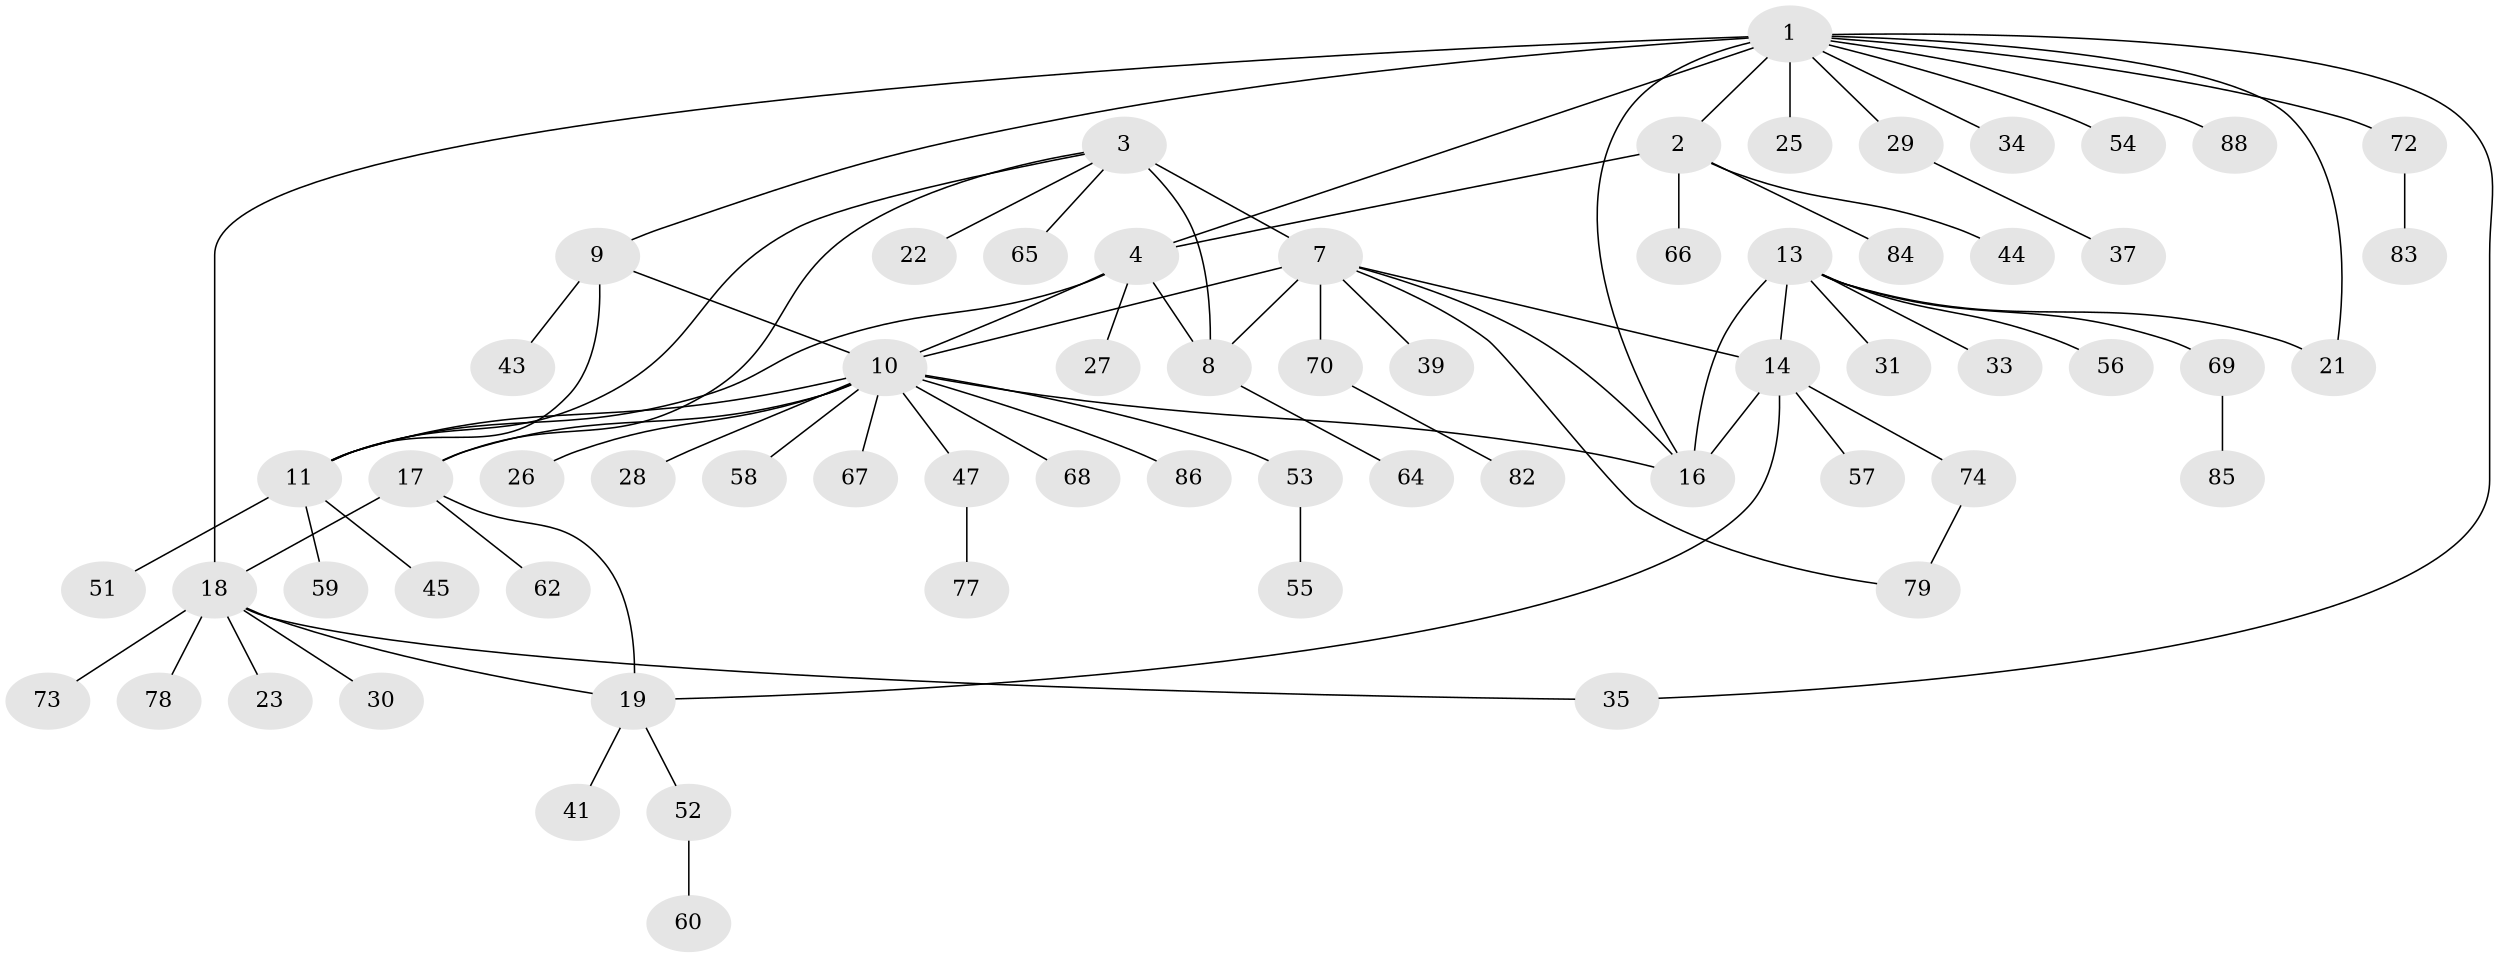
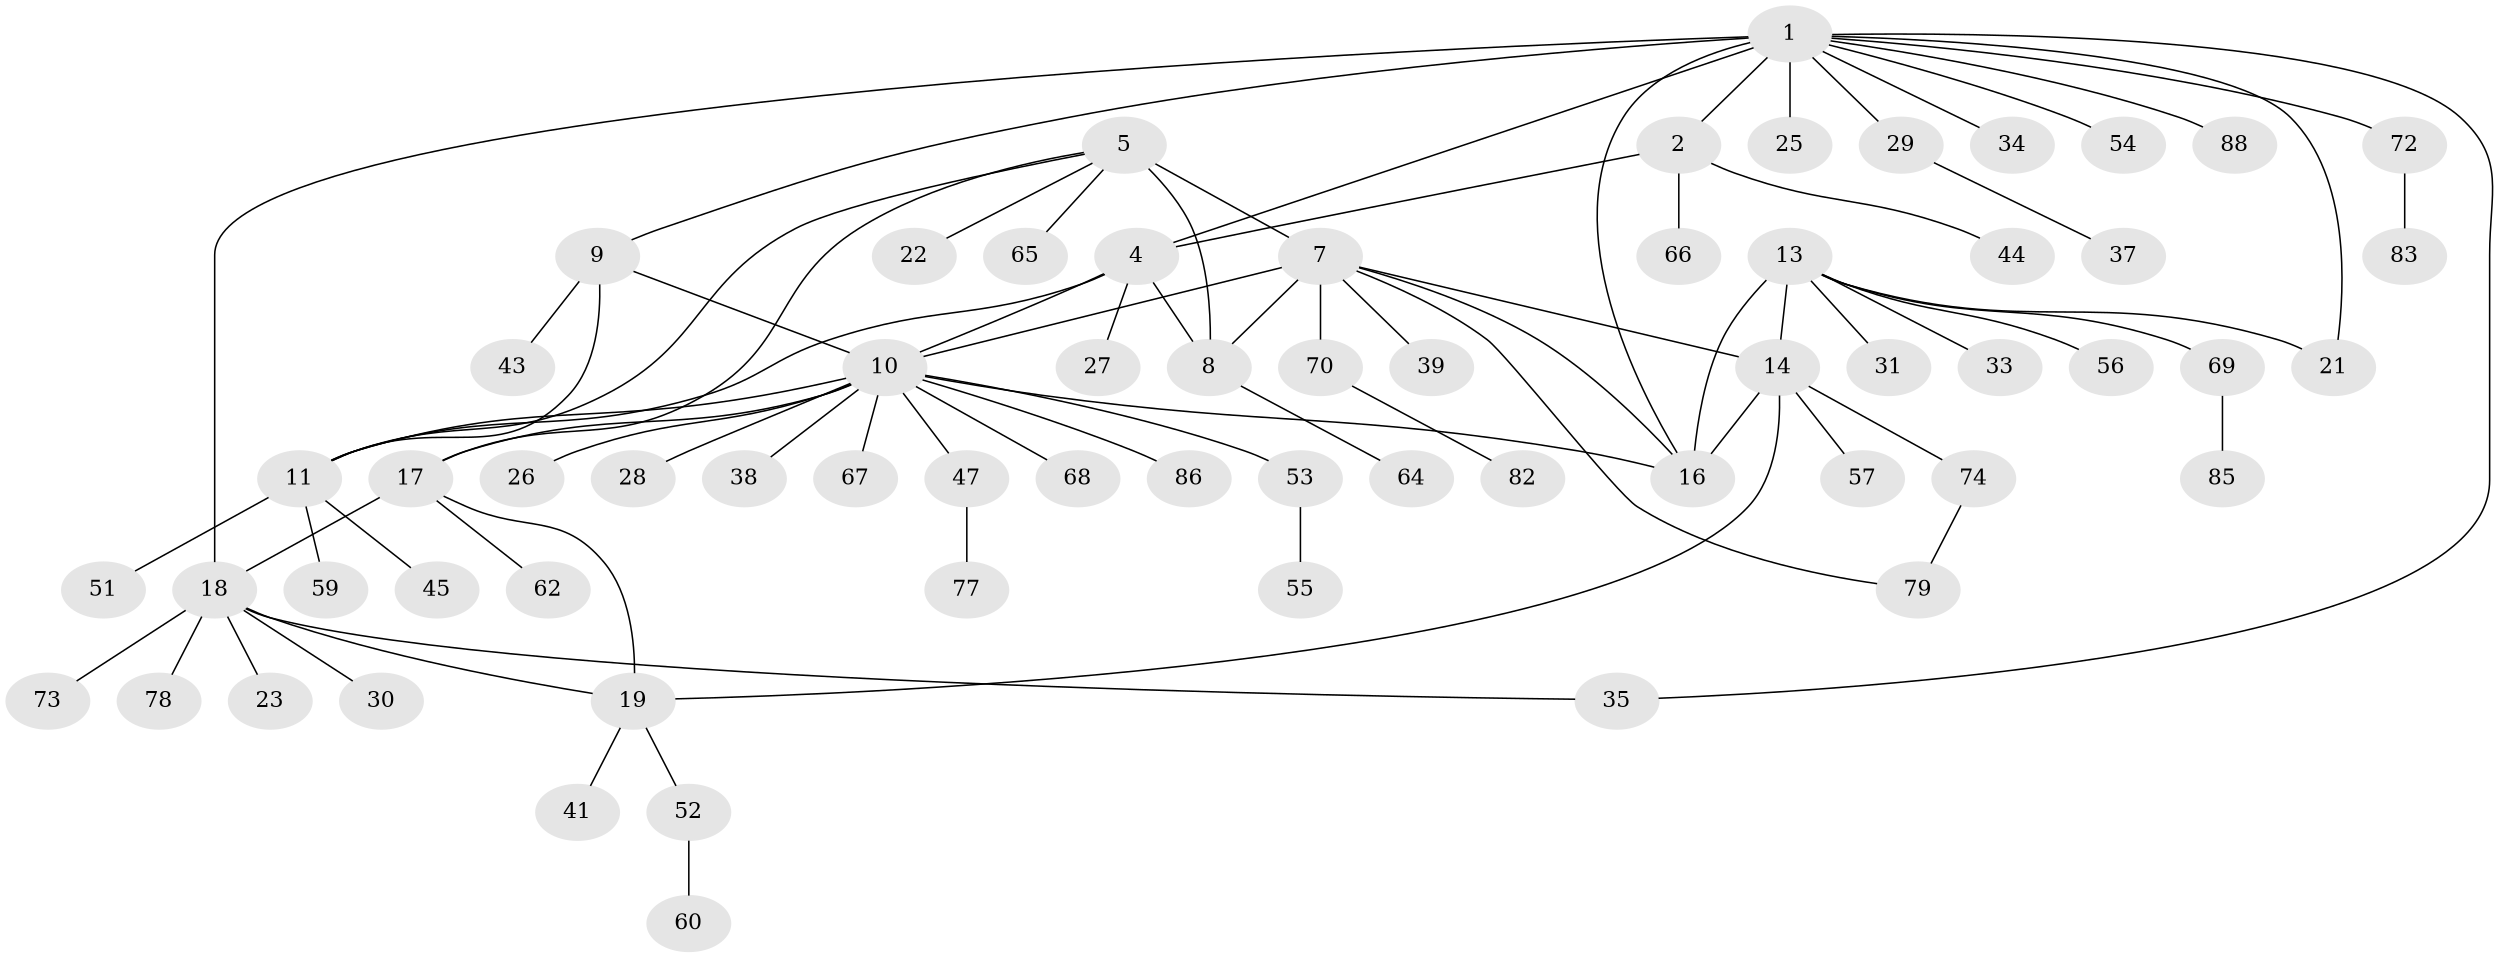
node "3": label "3" -> "5"
node "84": removed
node "58": label "58" -> "38"
